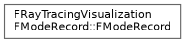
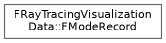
node "FRayTracingVisualization FModeRecord::FModeRecord": label "FRayTracingVisualization FModeRecord::FModeRecord" -> "FRayTracingVisualization Data::FModeRecord"
